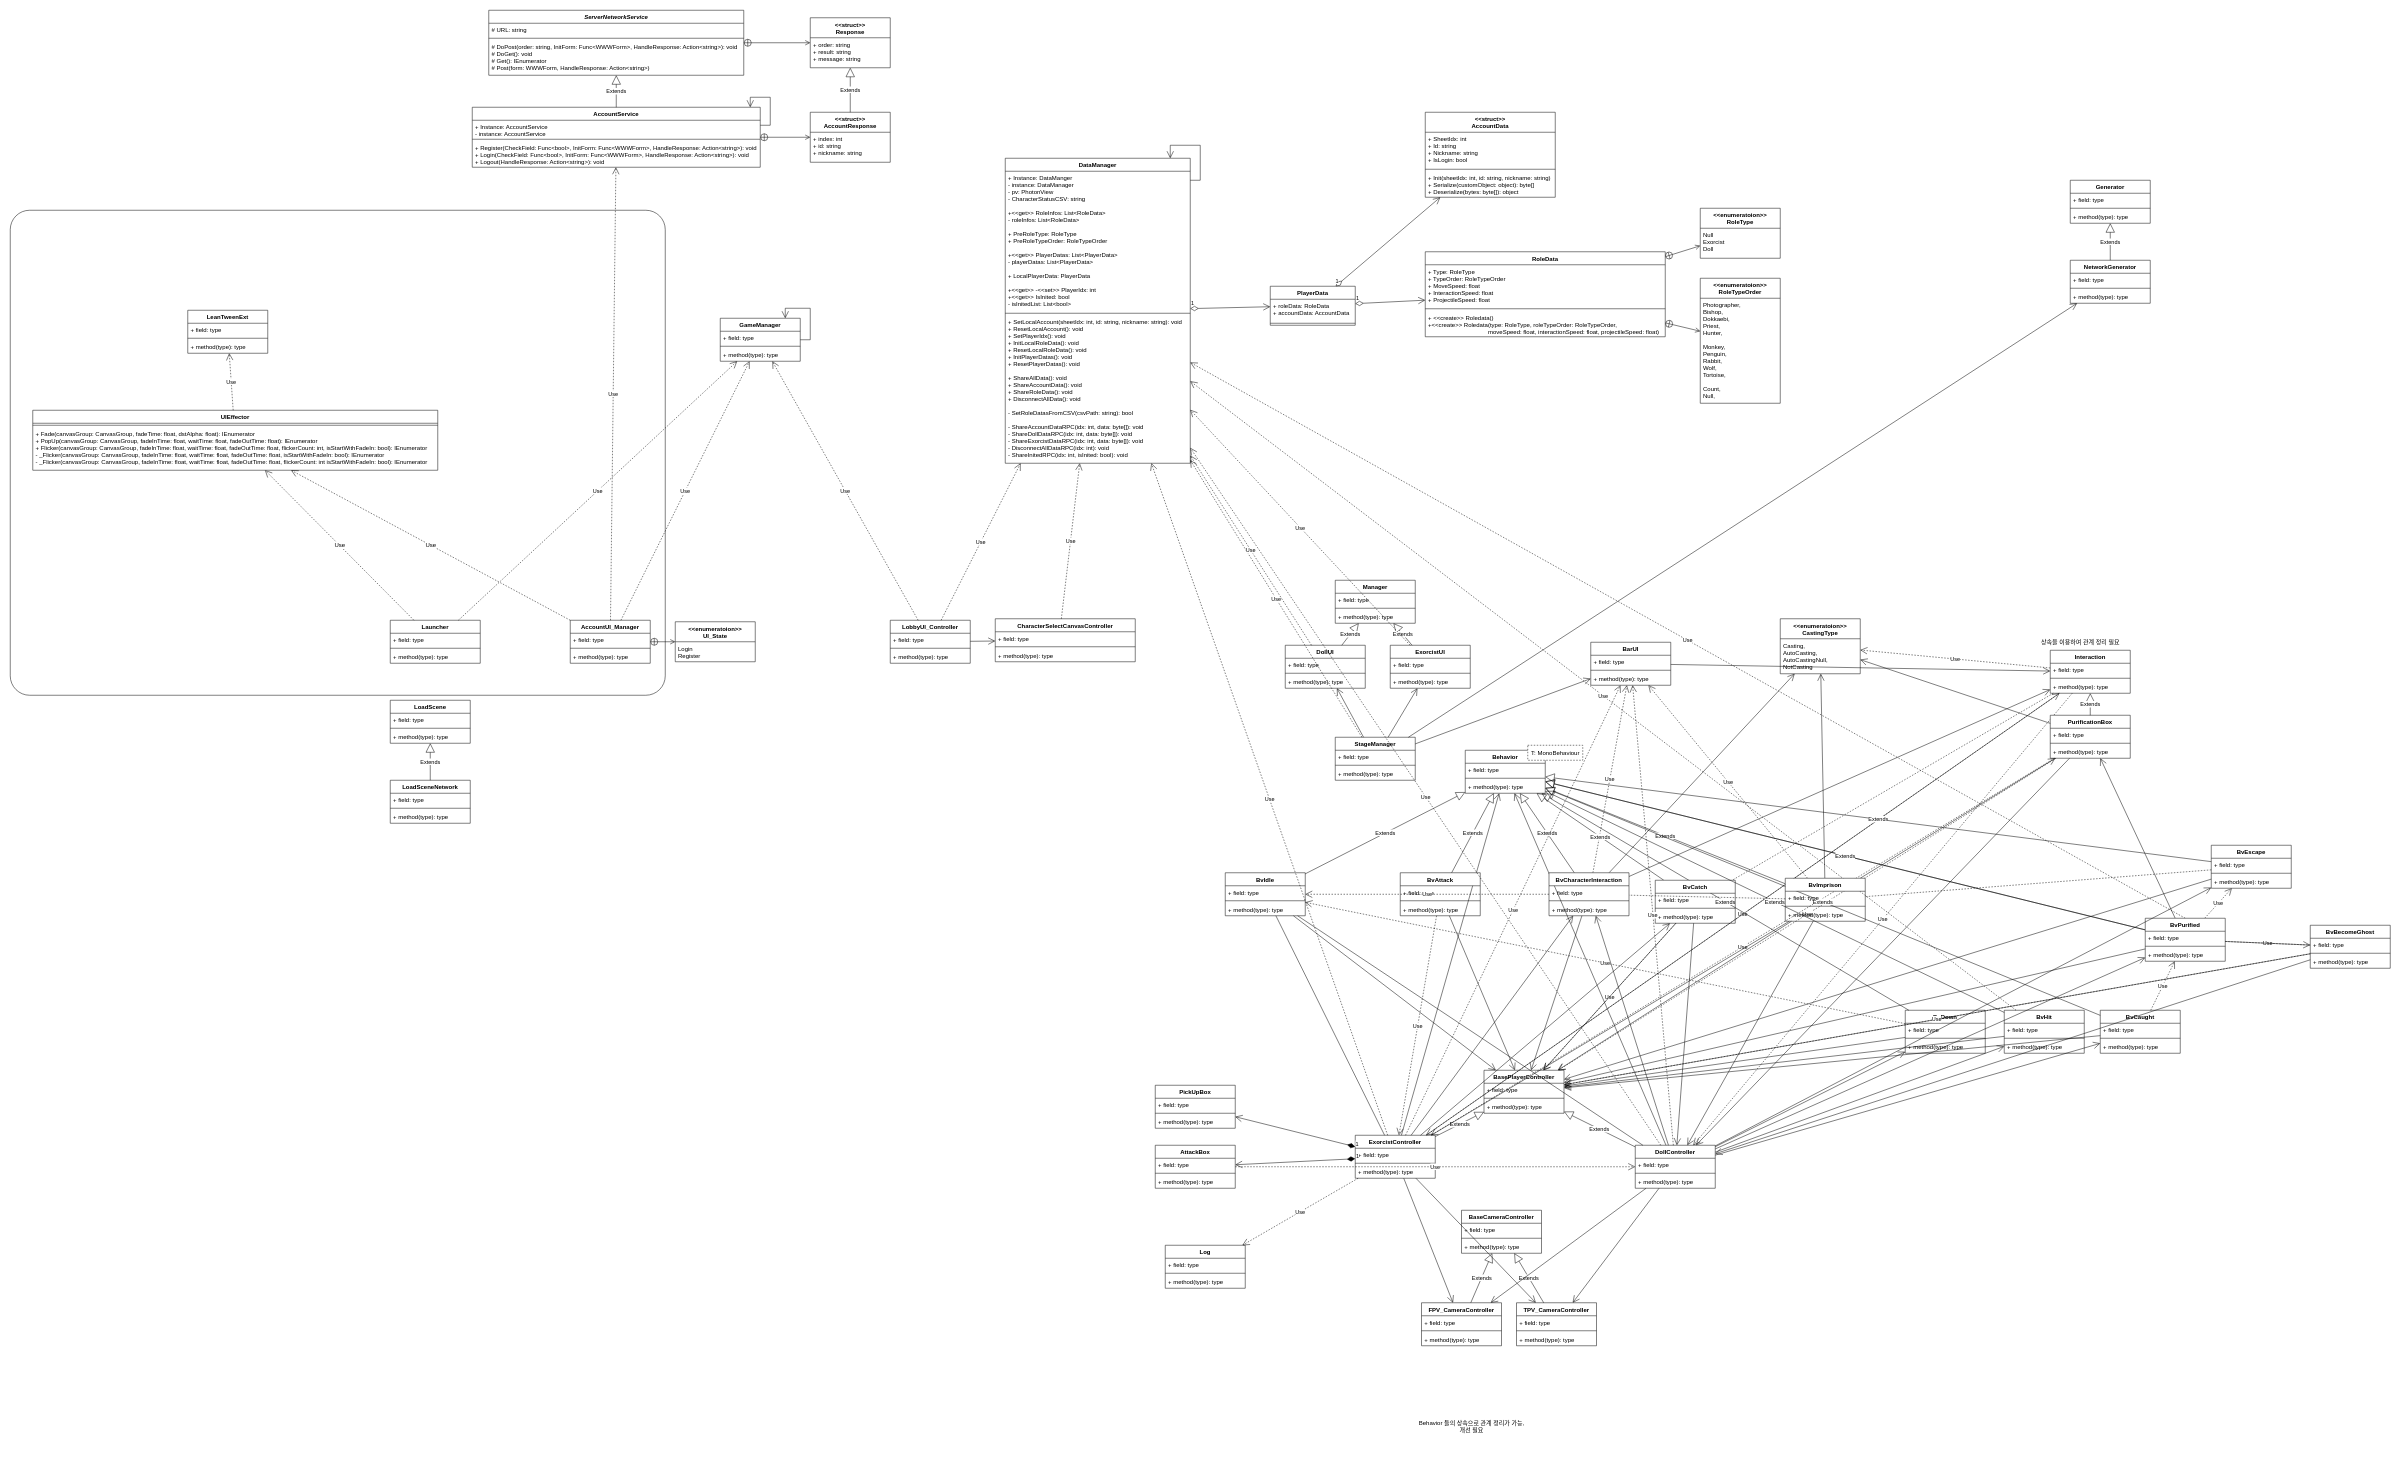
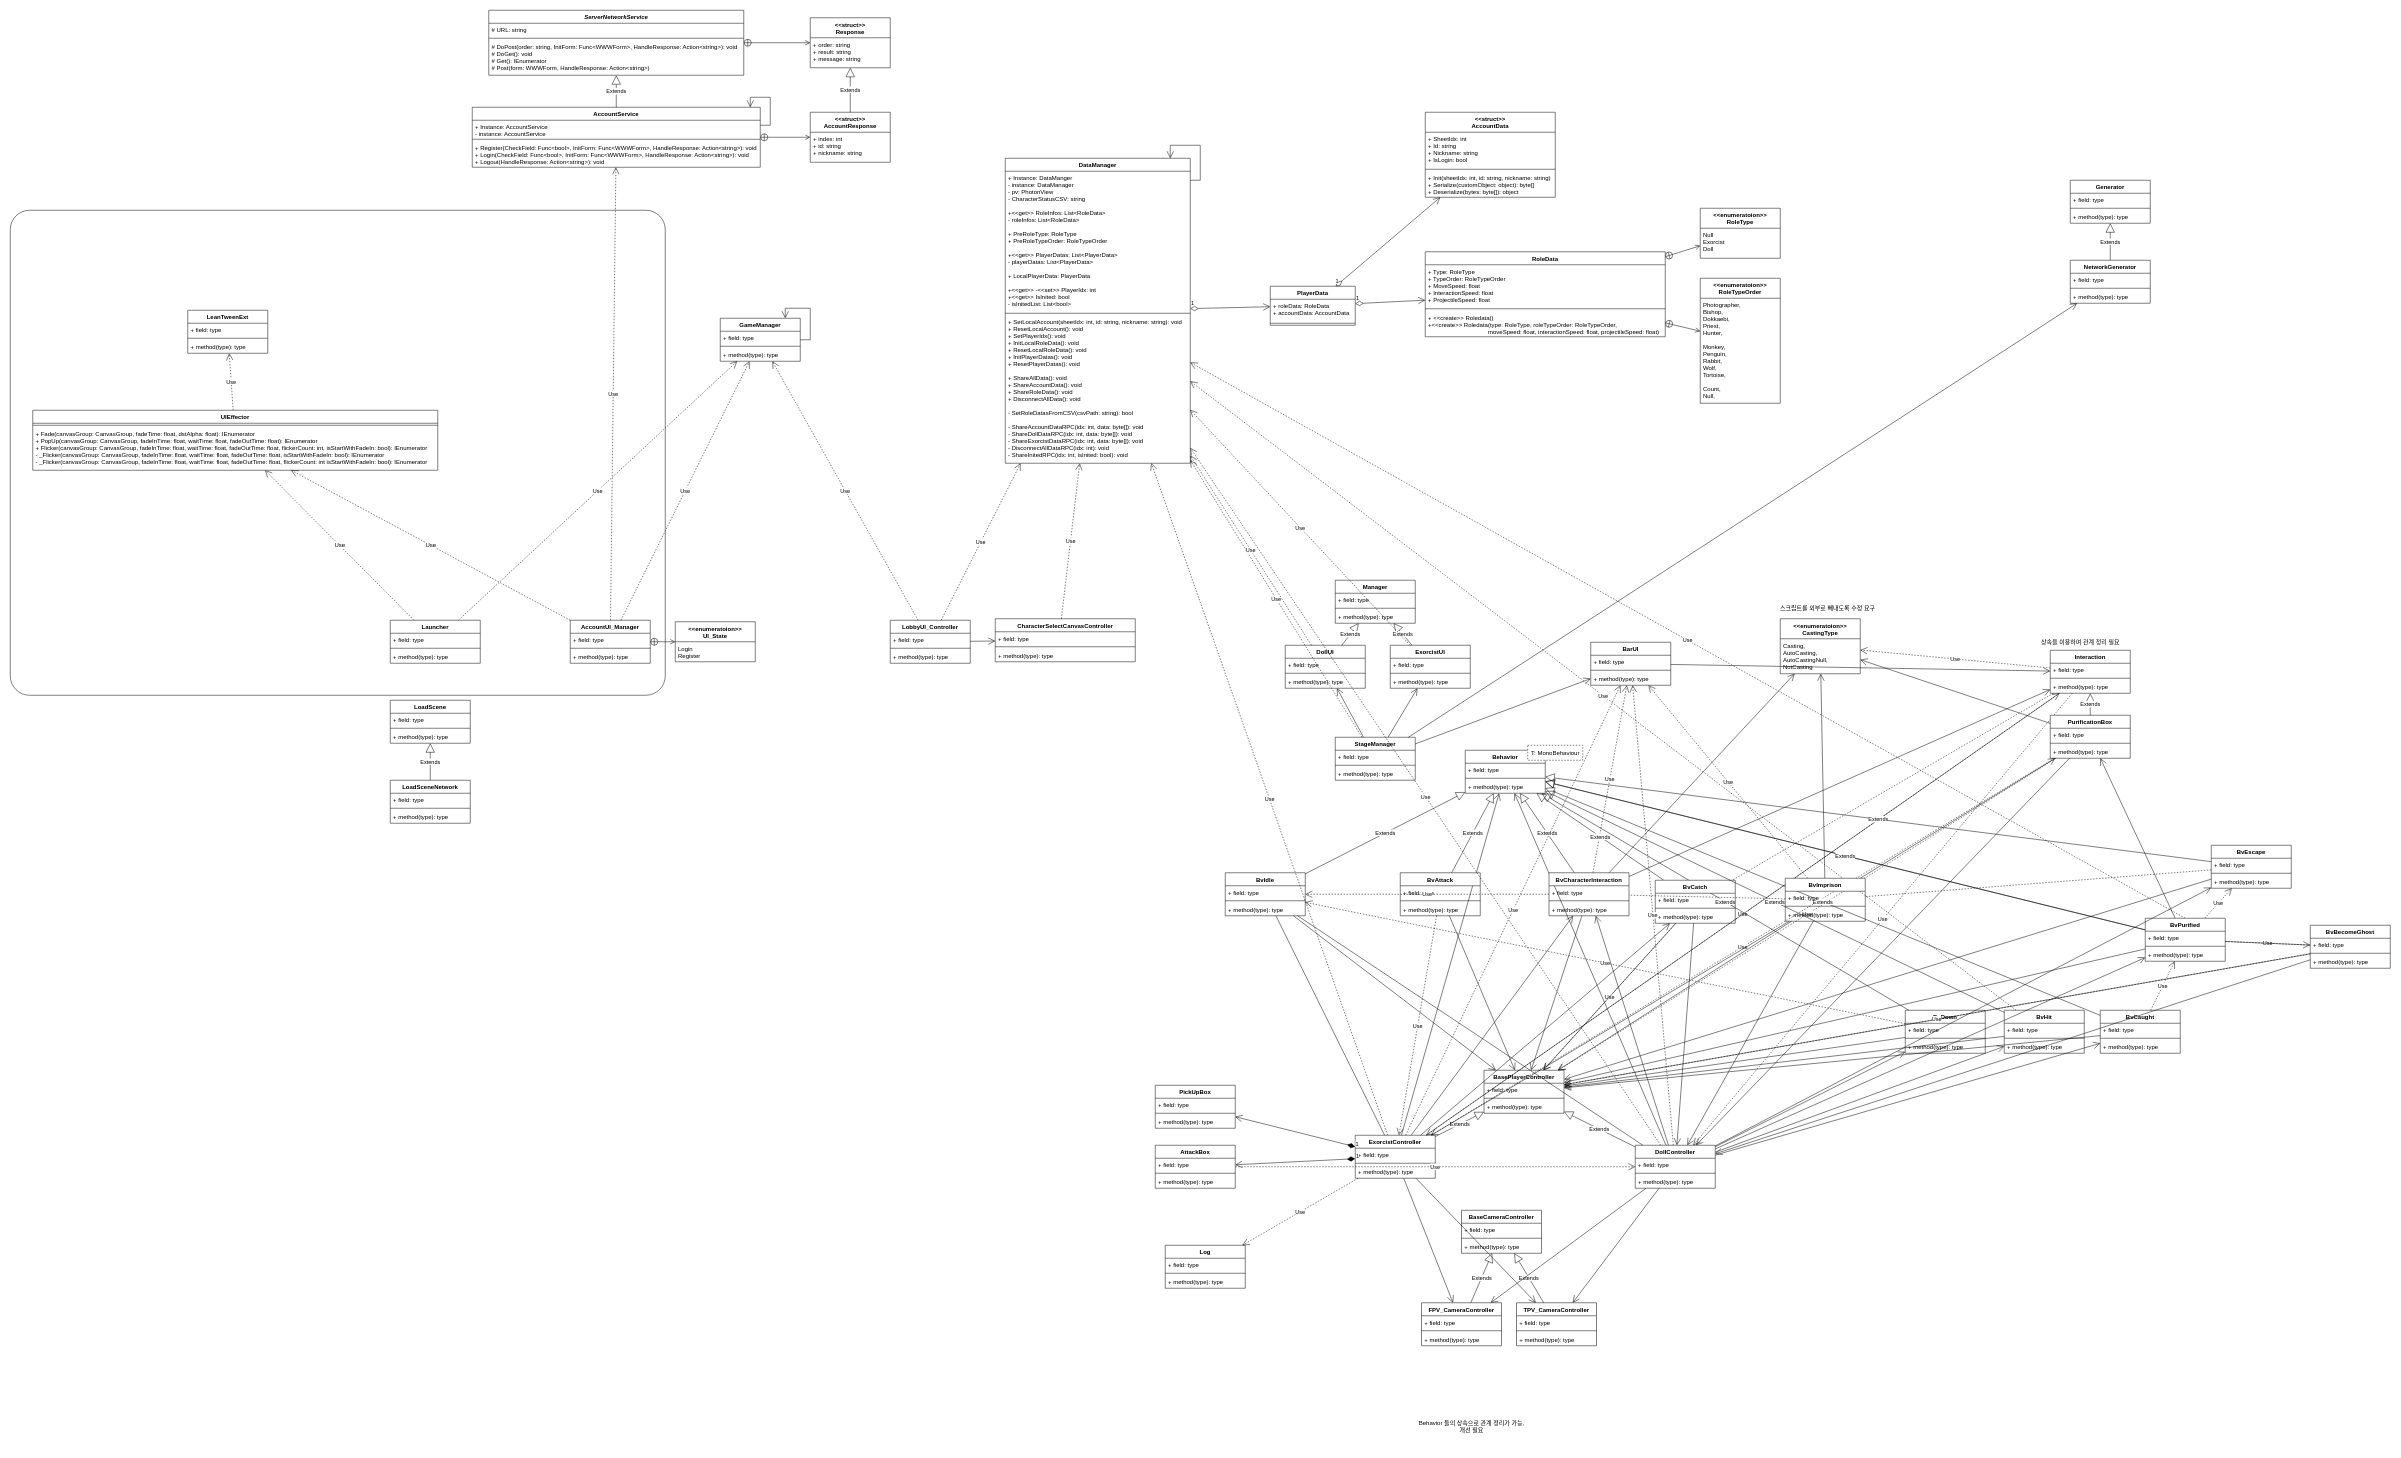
node "스크립트를 외부로 빼내도록 수정 요구": added
edge "BvImprison" -> "Behavior": removed, label "Extends"
